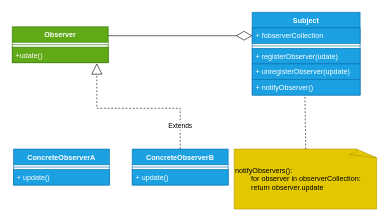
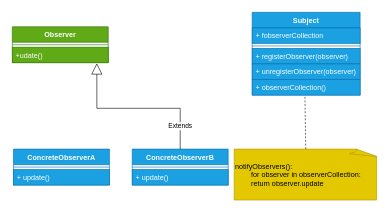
edge "Observer" -> "+ fobserverCollection": removed
node "+ registerObserver(udate)": label "+ registerObserver(udate)" -> "+ registerObserver(observer)"
node "+ unregisterObserver(update)": label "+ unregisterObserver(update)" -> "+ unregisterObserver(observer)"
node "+ notifyObserver()": label "+ notifyObserver()" -> "+ observerCollection()"
edge "ConcreteObserverB" -> "+udate()": style dashed -> solid
node "notifyObservers(): for observer in observerCollection: return observer.update": size 144x60 -> 144x51
